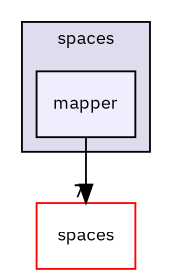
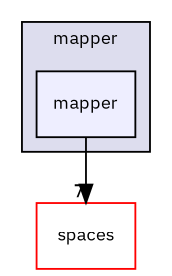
cluster "spaces": label "spaces" -> "mapper"
